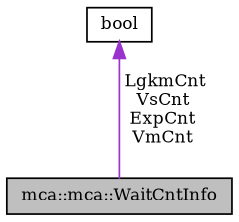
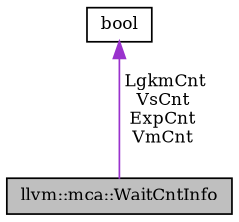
node "mca::mca::WaitCntInfo": label "mca::mca::WaitCntInfo" -> "llvm::mca::WaitCntInfo"
